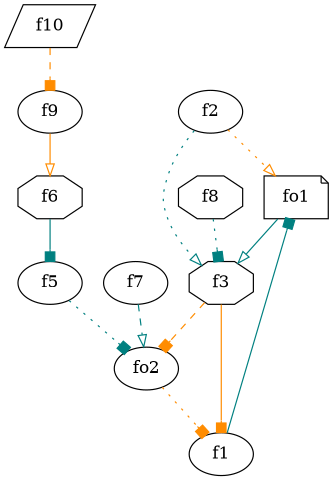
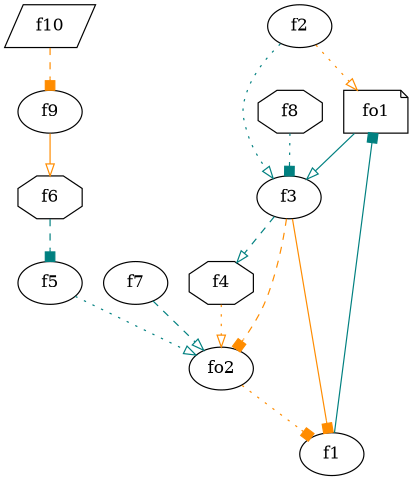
edge "f6" -> "f5": style solid -> dashed
node "f3": shape octagon -> ellipse
node "f4": added
edge "f5" -> "fo2": arrowhead box -> onormal
